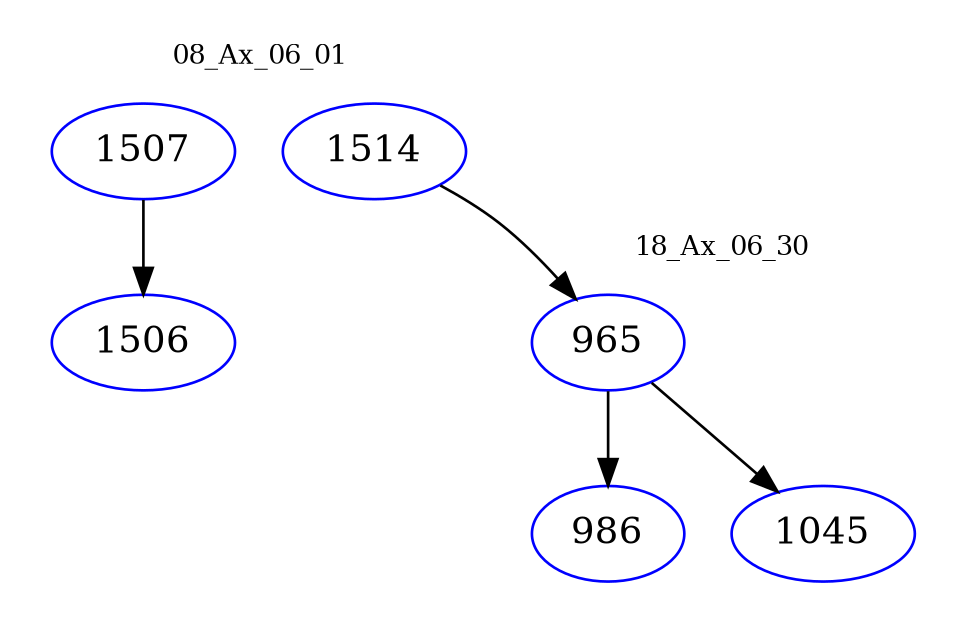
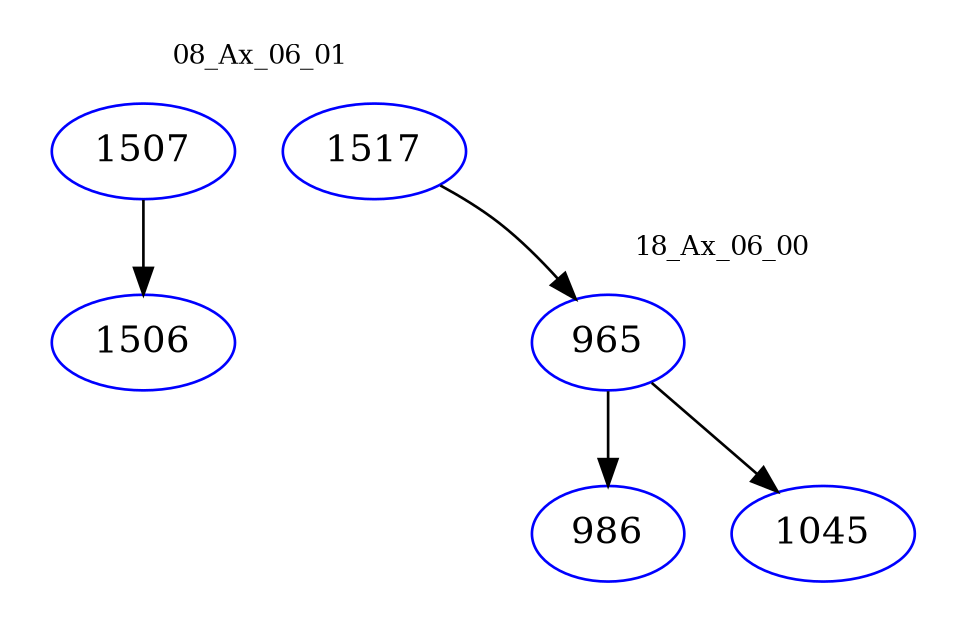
node "1514": label "1514" -> "1517"
cluster "18_Ax_06_30": label "18_Ax_06_30" -> "18_Ax_06_00"
